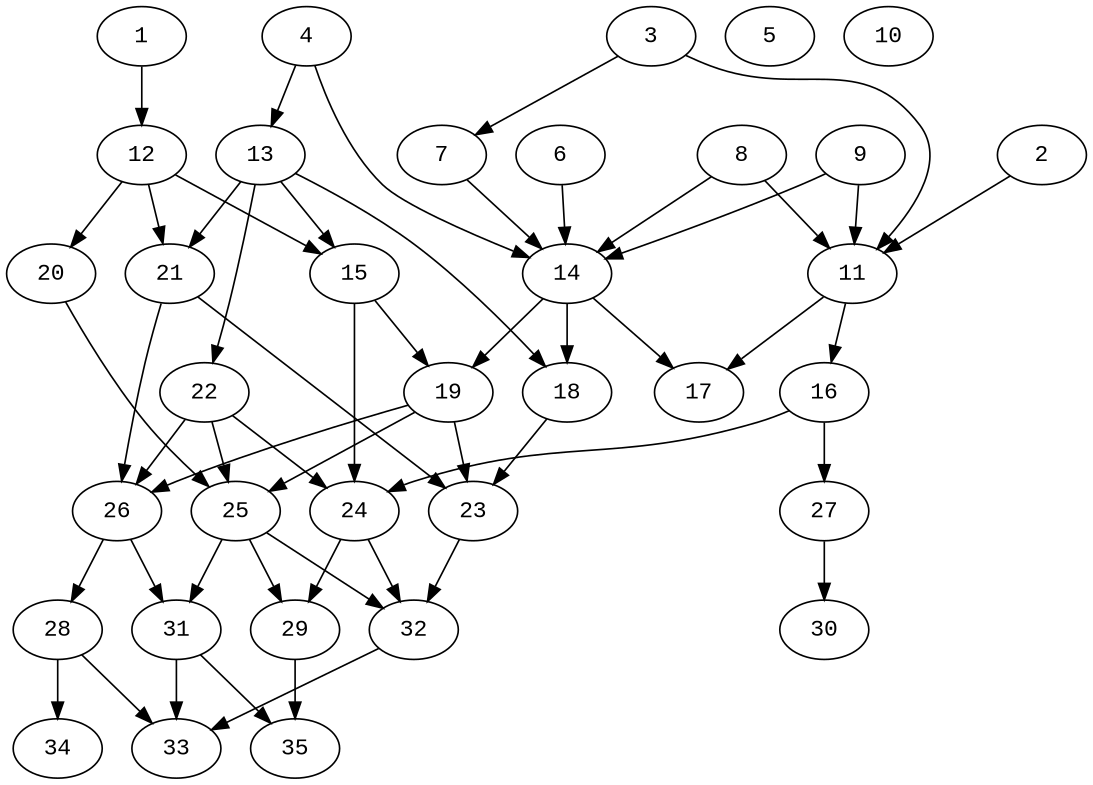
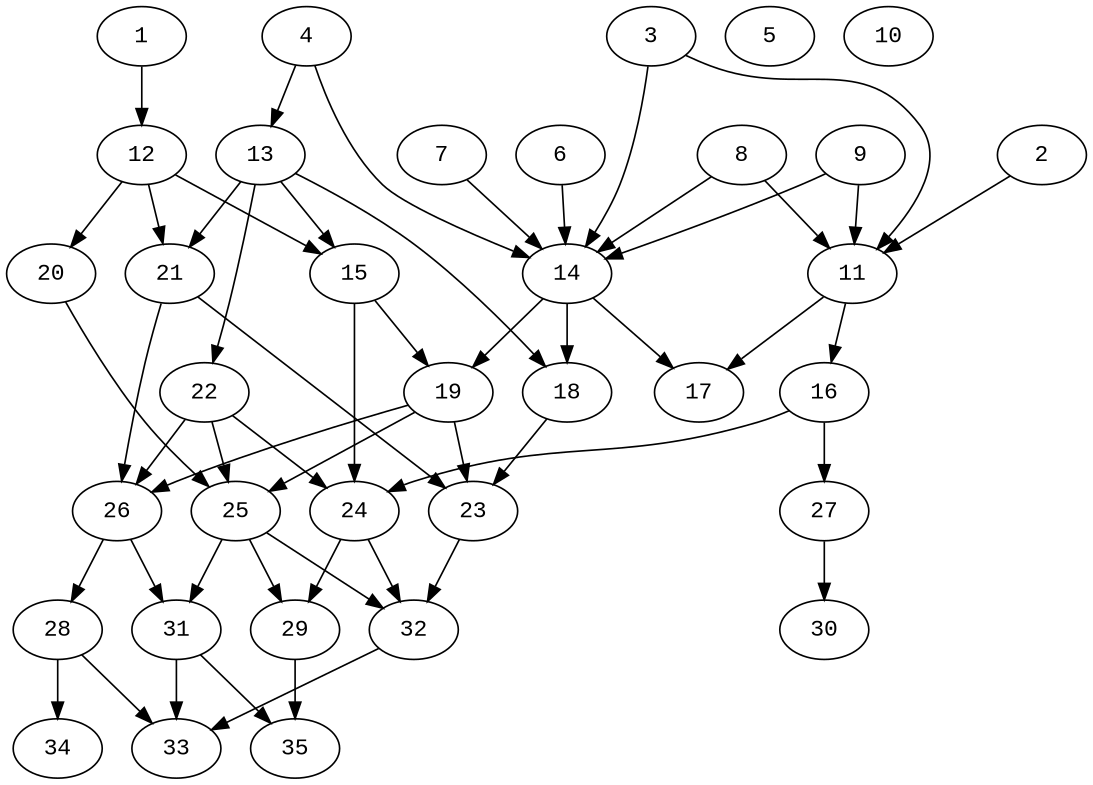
edge "3" -> "7": now "3" -> "14"
